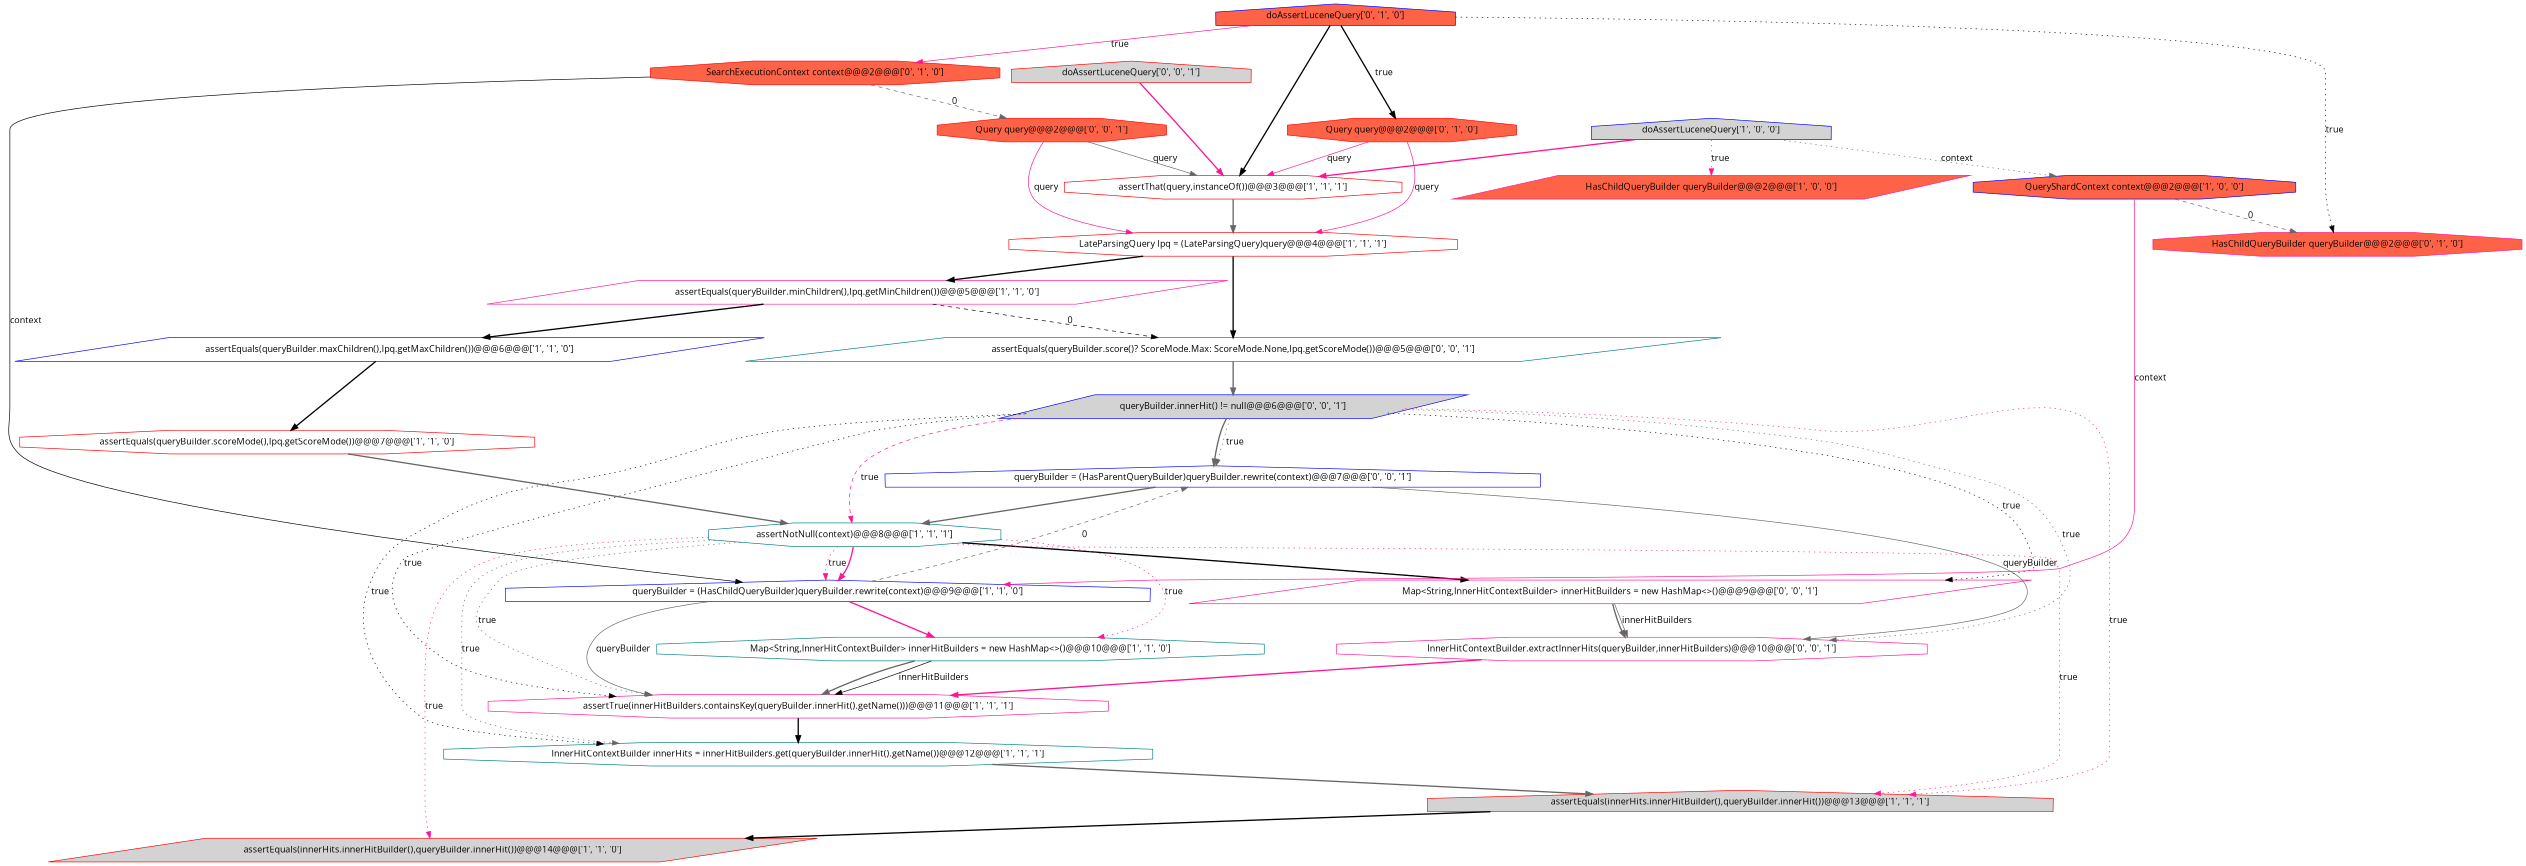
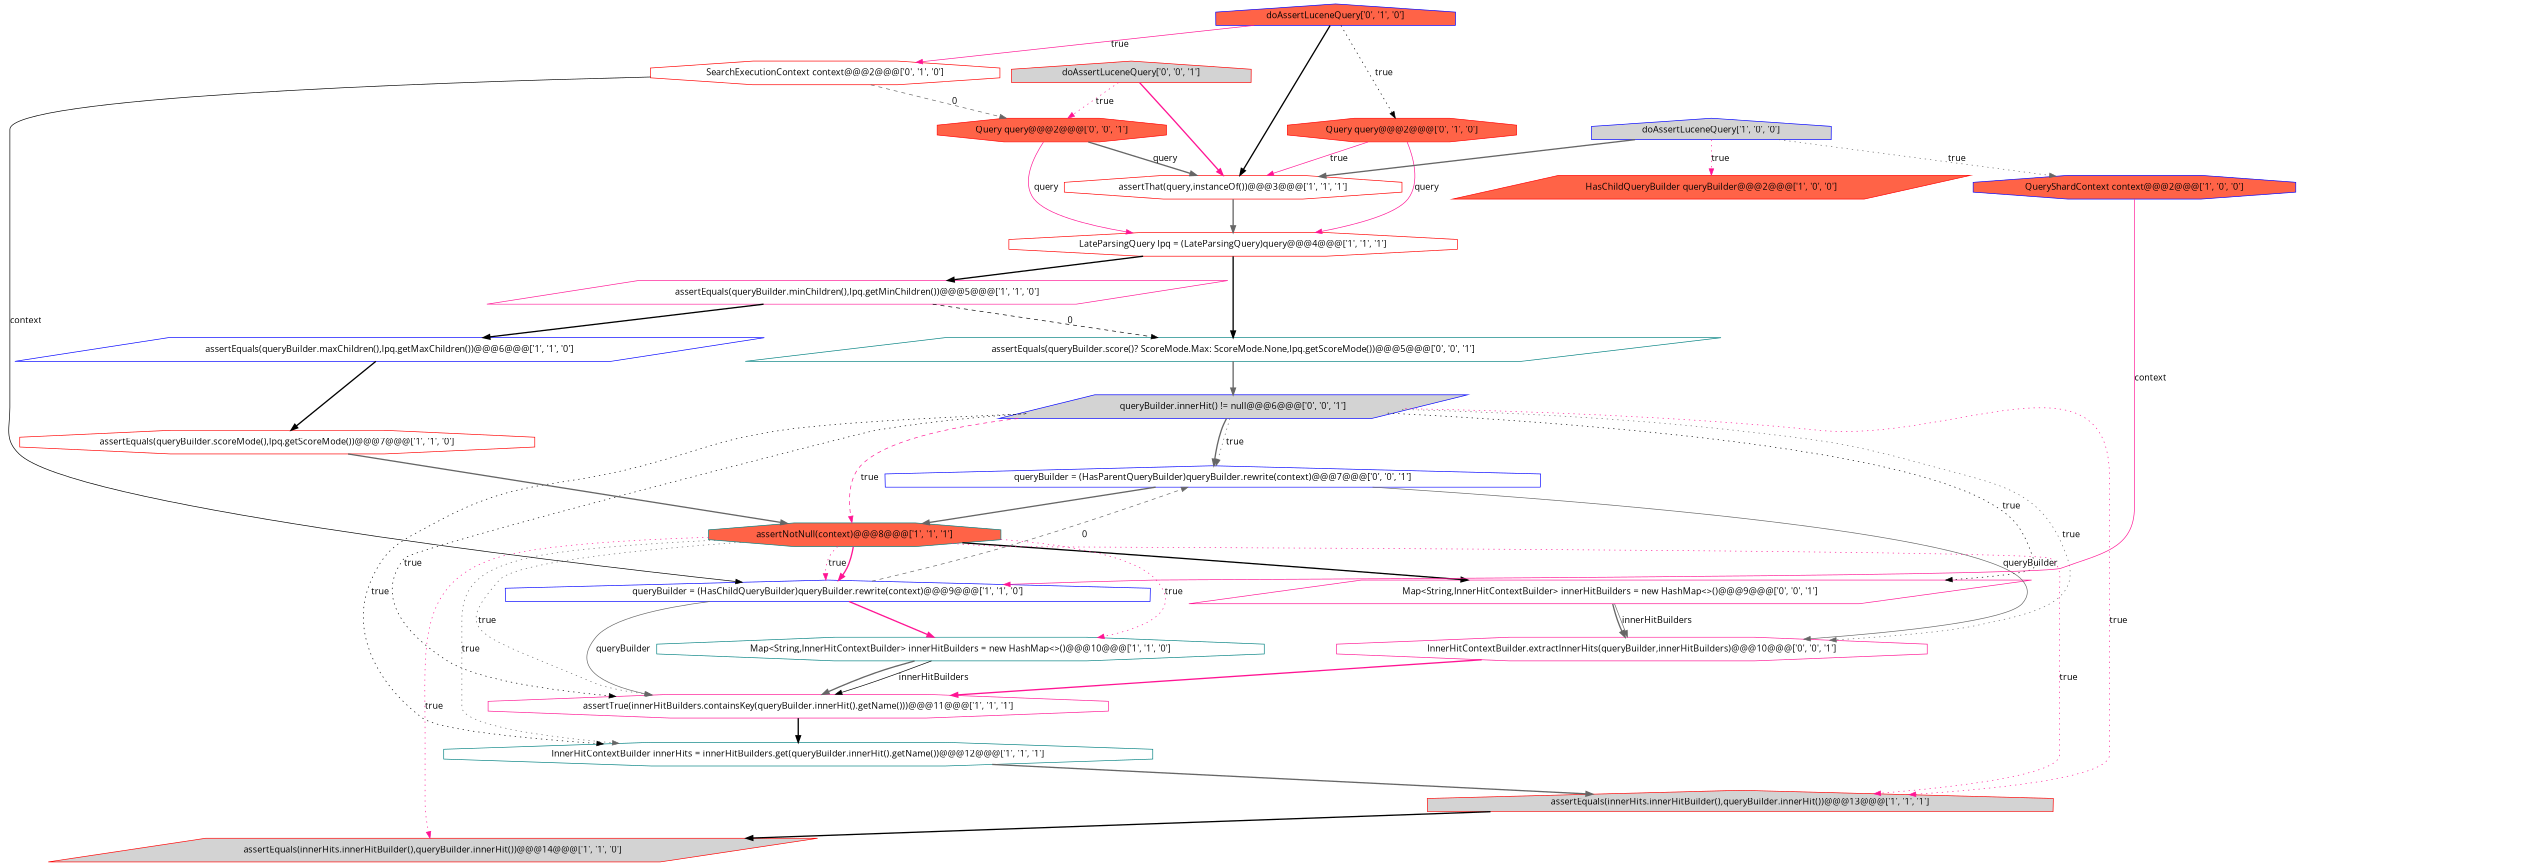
edge "doAssertLuceneQuery['0', '1', '0']" -> "Query query@@@2@@@['0', '1', '0']": style bold -> dotted
node "SearchExecutionContext context@@@2@@@['0', '1', '0']": fillcolor tomato -> white
edge "doAssertLuceneQuery['0', '0', '1']" -> "Query query@@@2@@@['0', '0', '1']": added, label "true"
edge "Query query@@@2@@@['0', '0', '1']" -> "assertThat(query,instanceOf())@@@3@@@['1', '1', '1']": style solid -> bold
edge "doAssertLuceneQuery['1', '0', '0']" -> "assertThat(query,instanceOf())@@@3@@@['1', '1', '1']": color deeppink -> gray40
edge "Query query@@@2@@@['0', '1', '0']" -> "assertThat(query,instanceOf())@@@3@@@['1', '1', '1']": label "query" -> "true"
edge "doAssertLuceneQuery['1', '0', '0']" -> "QueryShardContext context@@@2@@@['1', '0', '0']": label "context" -> "true"
node "HasChildQueryBuilder queryBuilder@@@2@@@['1', '0', '0']": color deeppink -> red
node "HasChildQueryBuilder queryBuilder@@@2@@@['0', '1', '0']": removed
node "assertNotNull(context)@@@8@@@['1', '1', '1']": fillcolor white -> tomato
